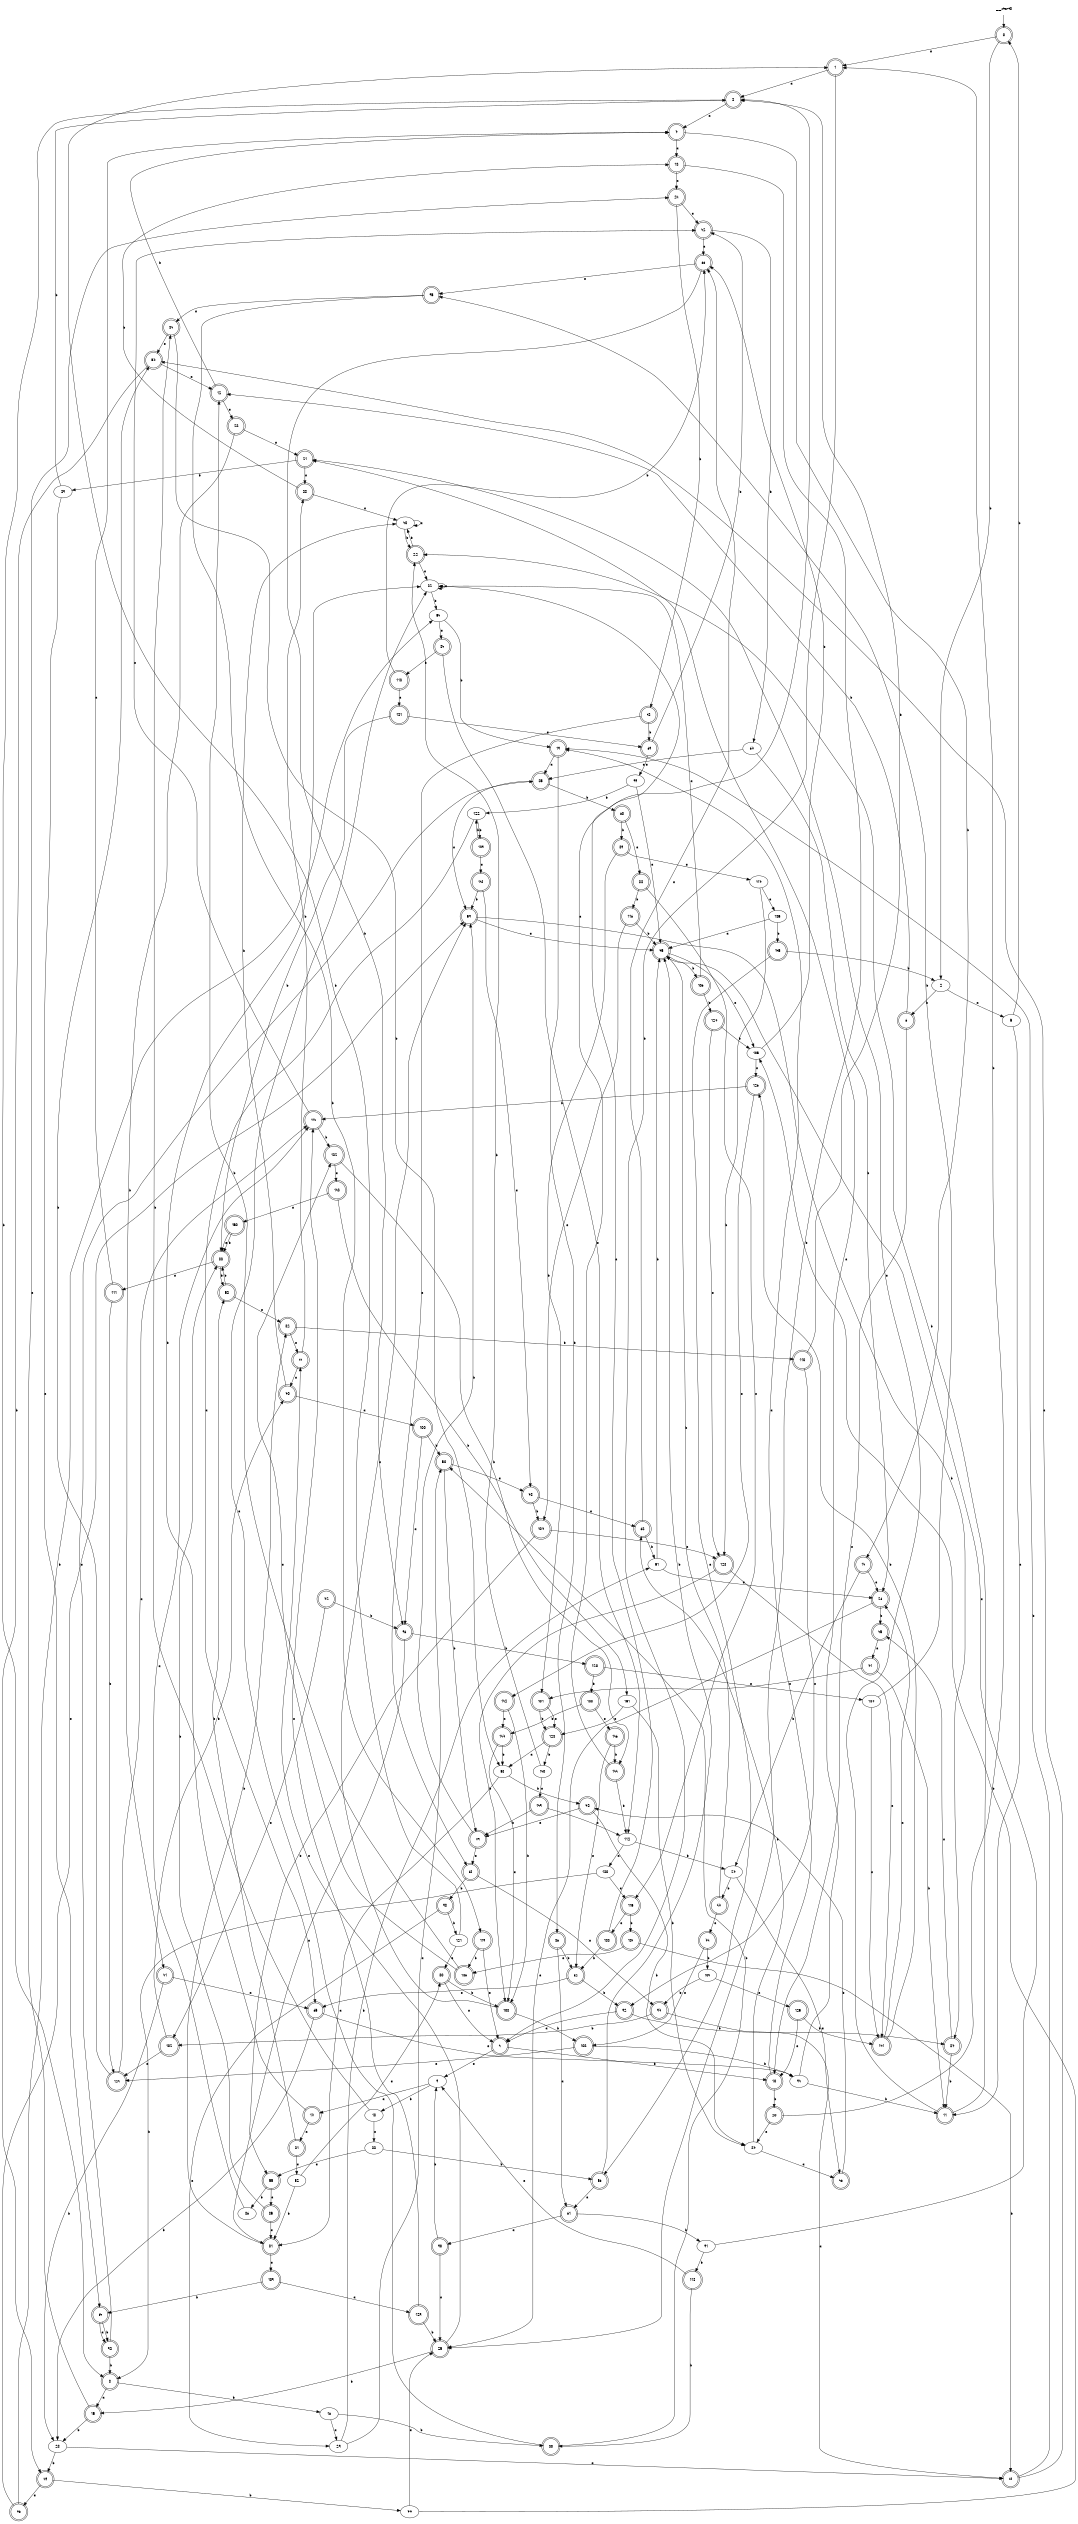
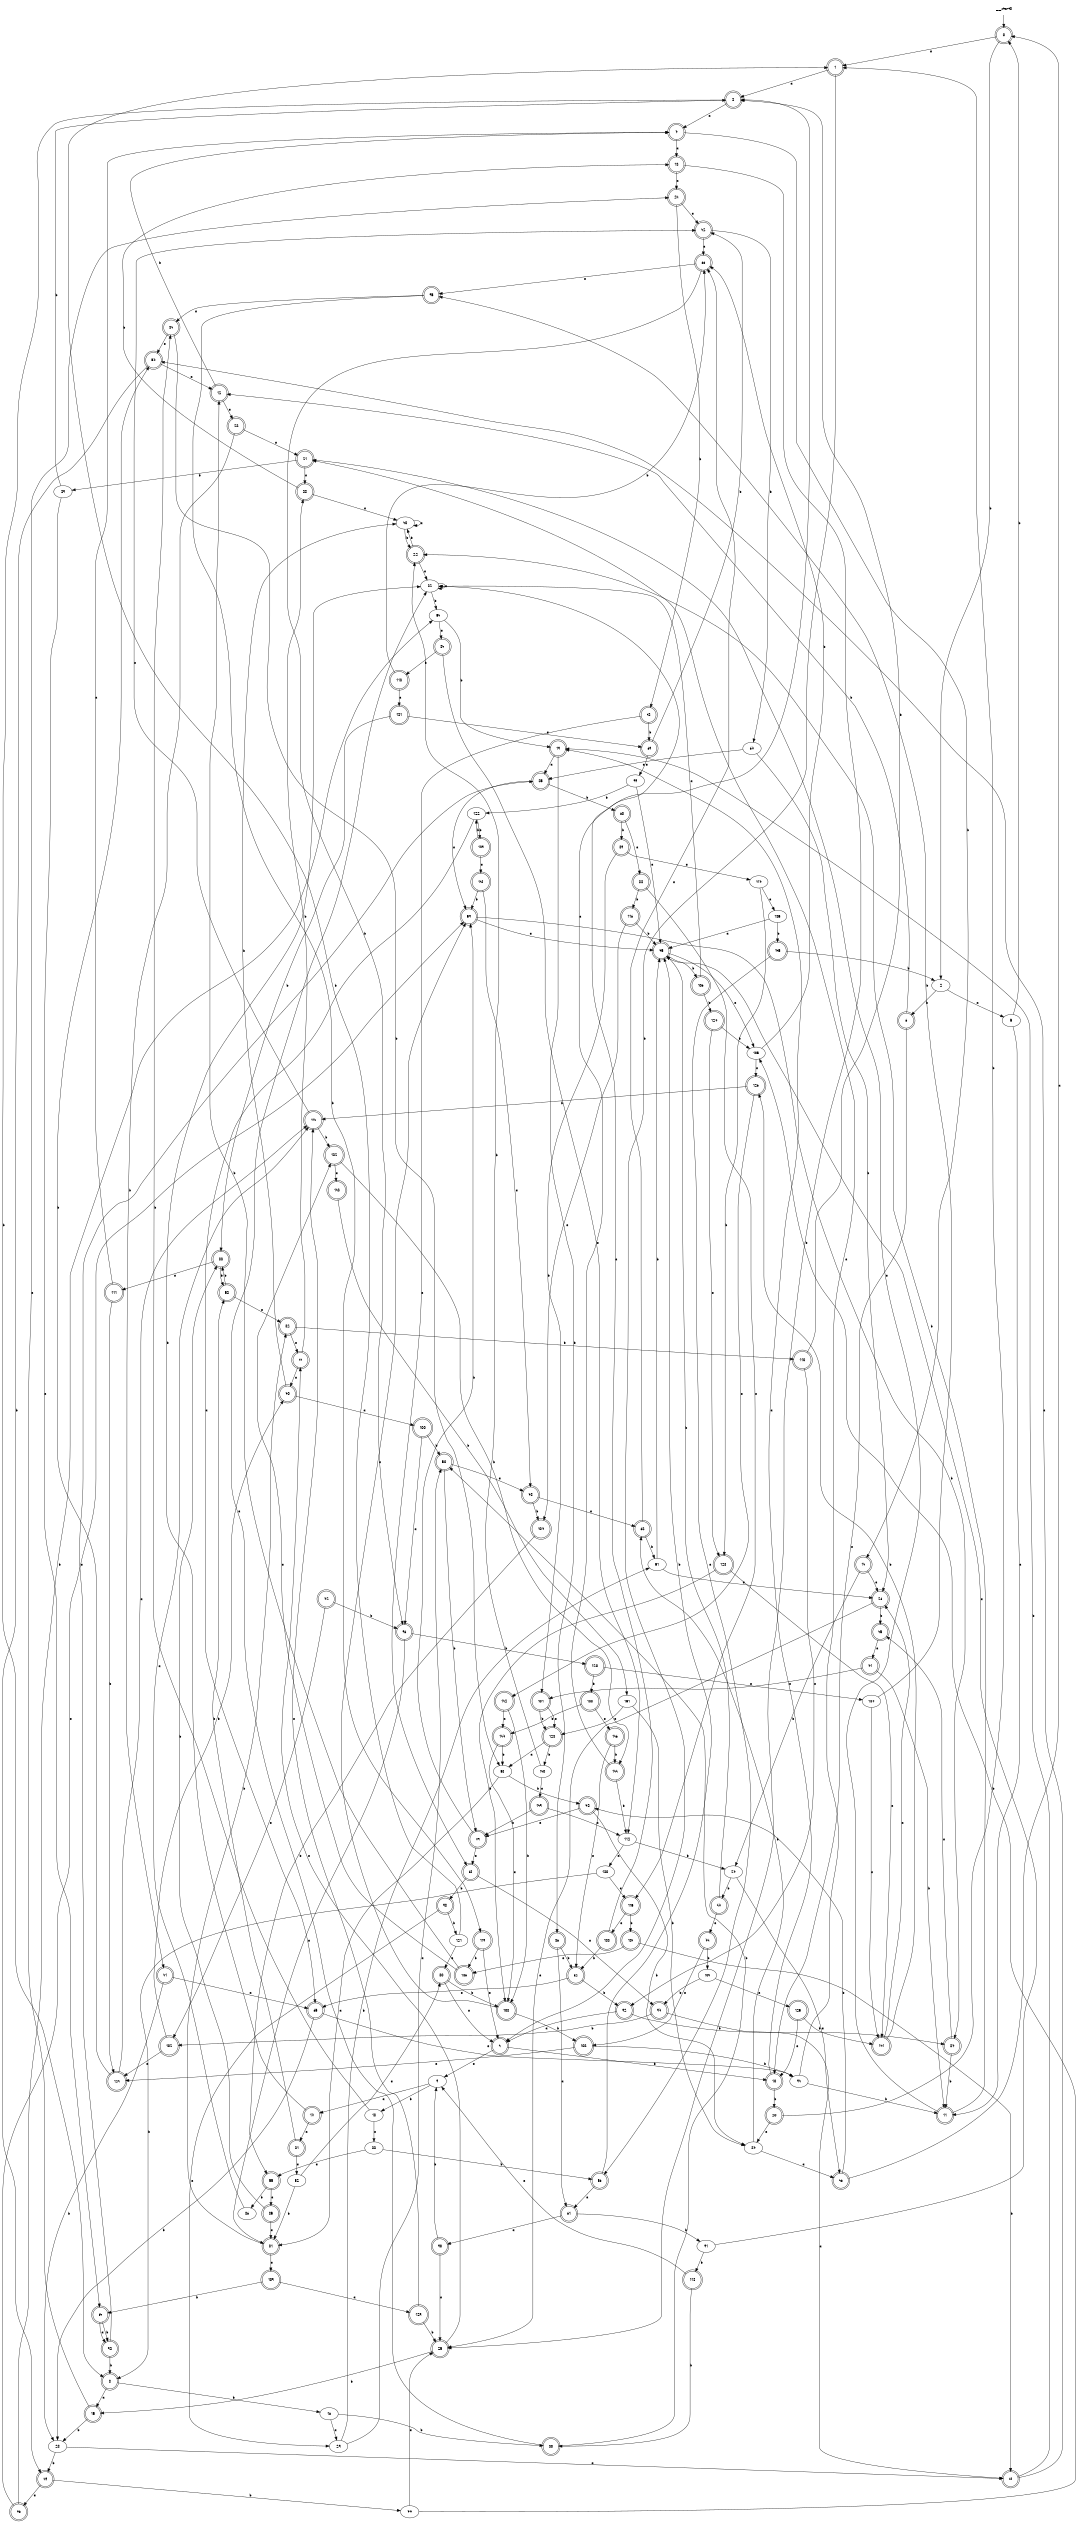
edge "46" -> "0": added, label "a"
node "150": removed
edge "107" -> "128": removed, label "a"
